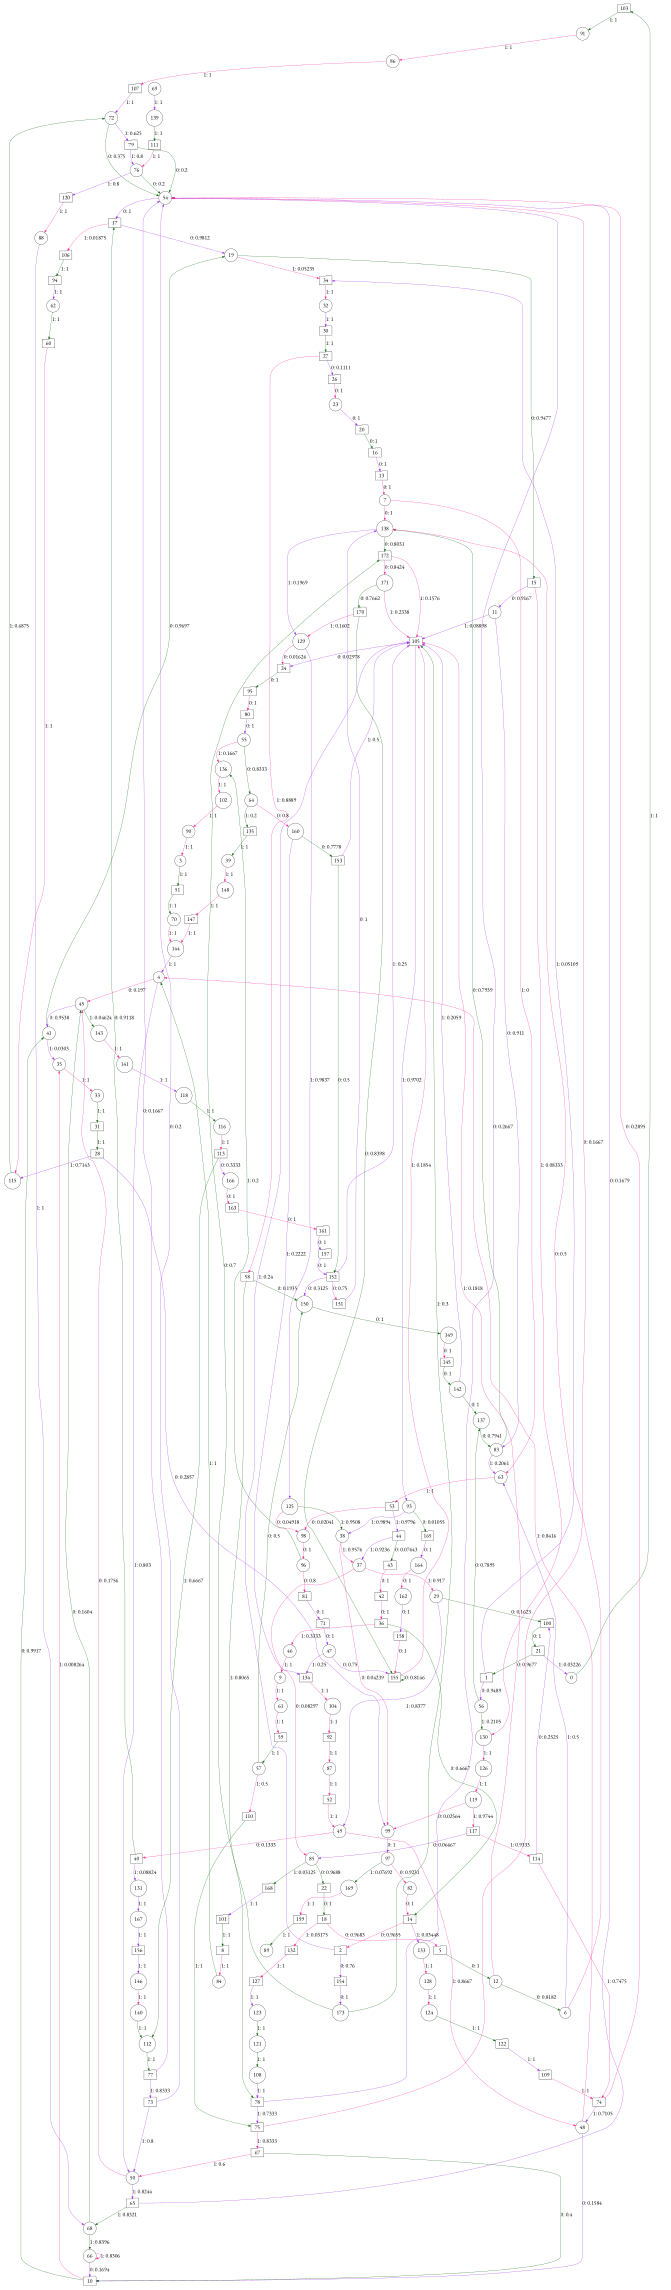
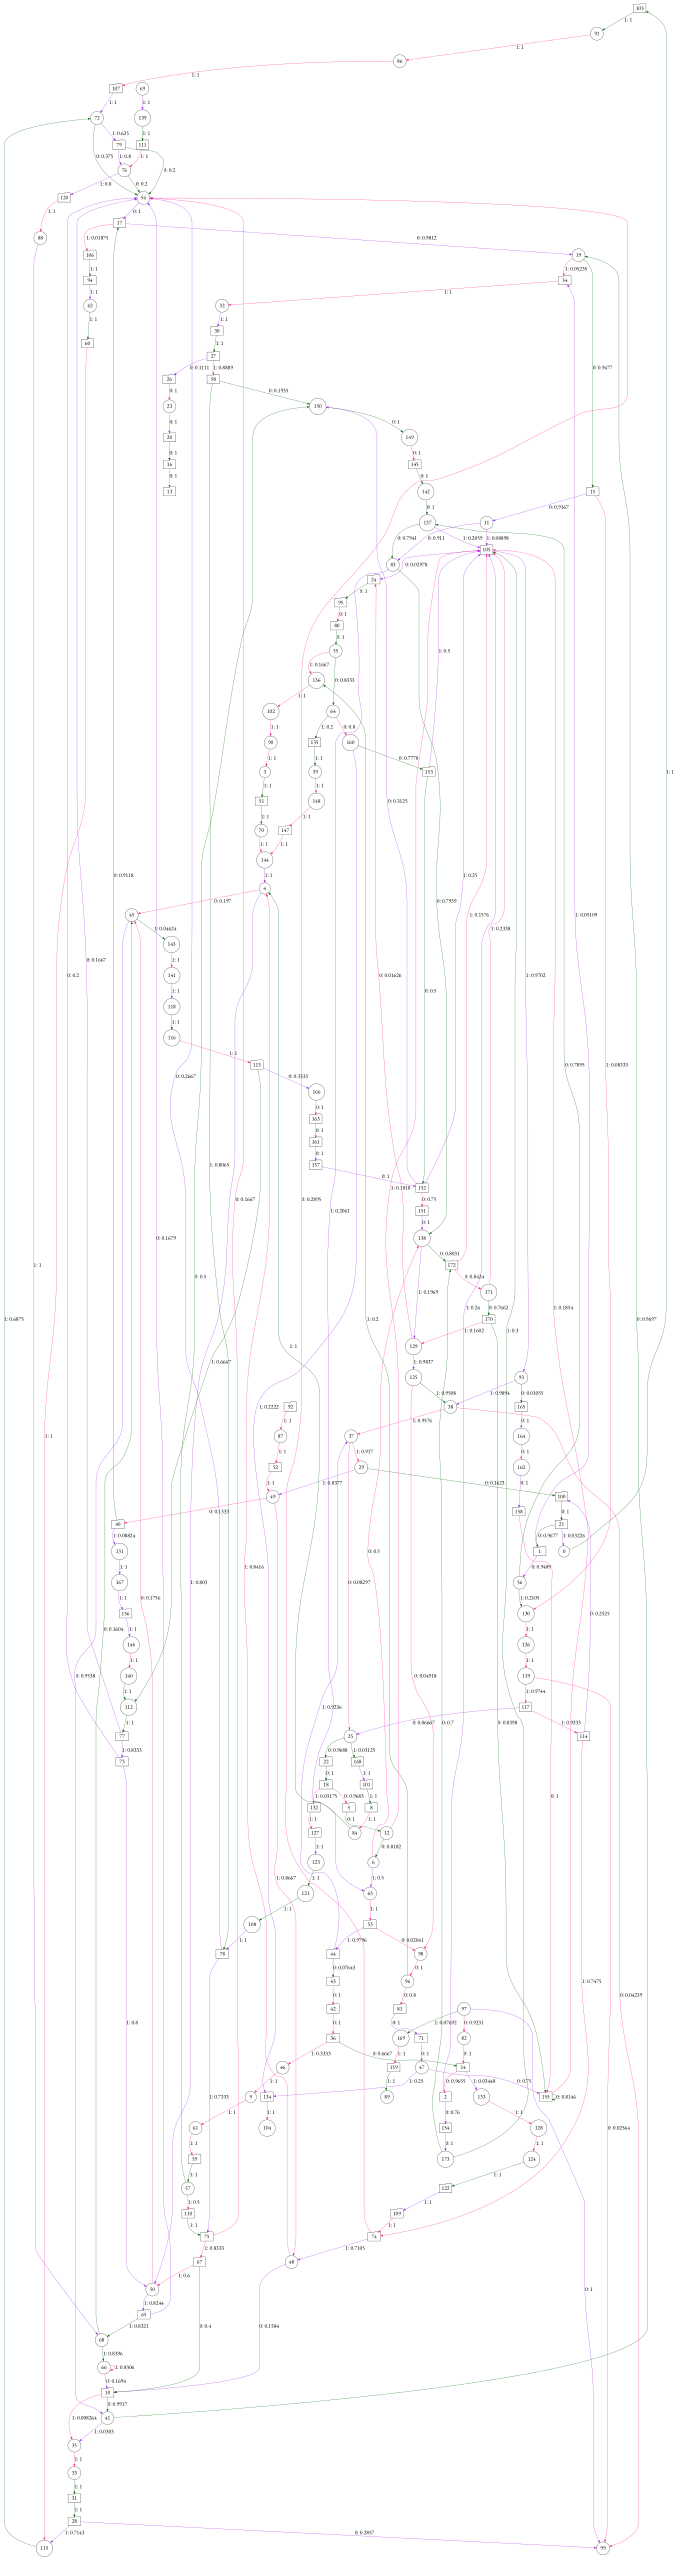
node "7": removed
edge "80" -> "55": color purple -> darkgreen
edge "142" -> "105": now "137" -> "105"
edge "104" -> "92": removed, label "1: 1"
edge "99" -> "97": reversed
node "85": label "85" -> "25"
